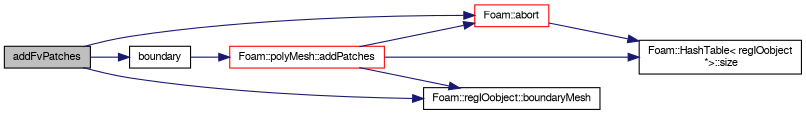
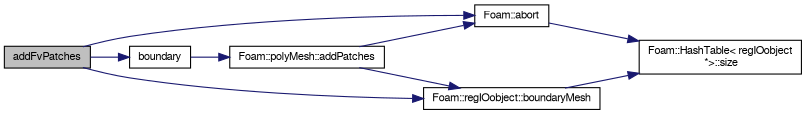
node "Foam::abort": color red -> black
node "Foam::polyMesh::addPatches": color red -> black
edge "Foam::polyMesh::addPatches" -> "Foam::HashTable< regIOobject *>::size": now "Foam::regIOobject::boundaryMesh" -> "Foam::HashTable< regIOobject *>::size"
